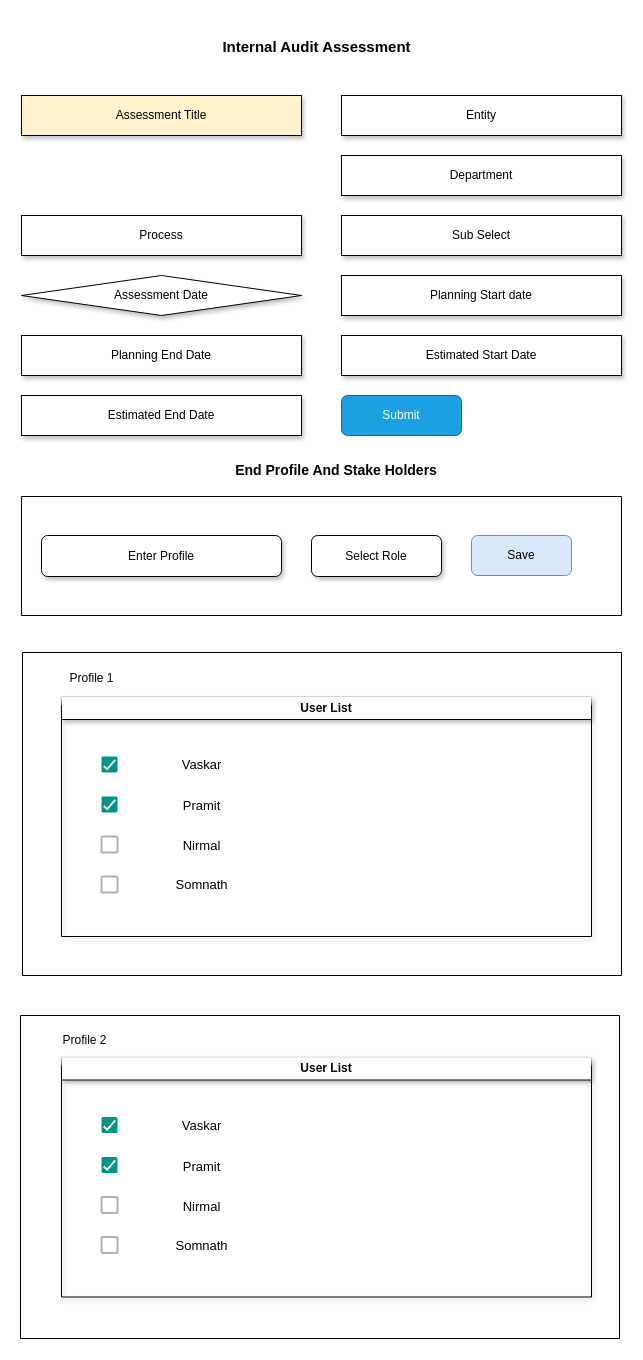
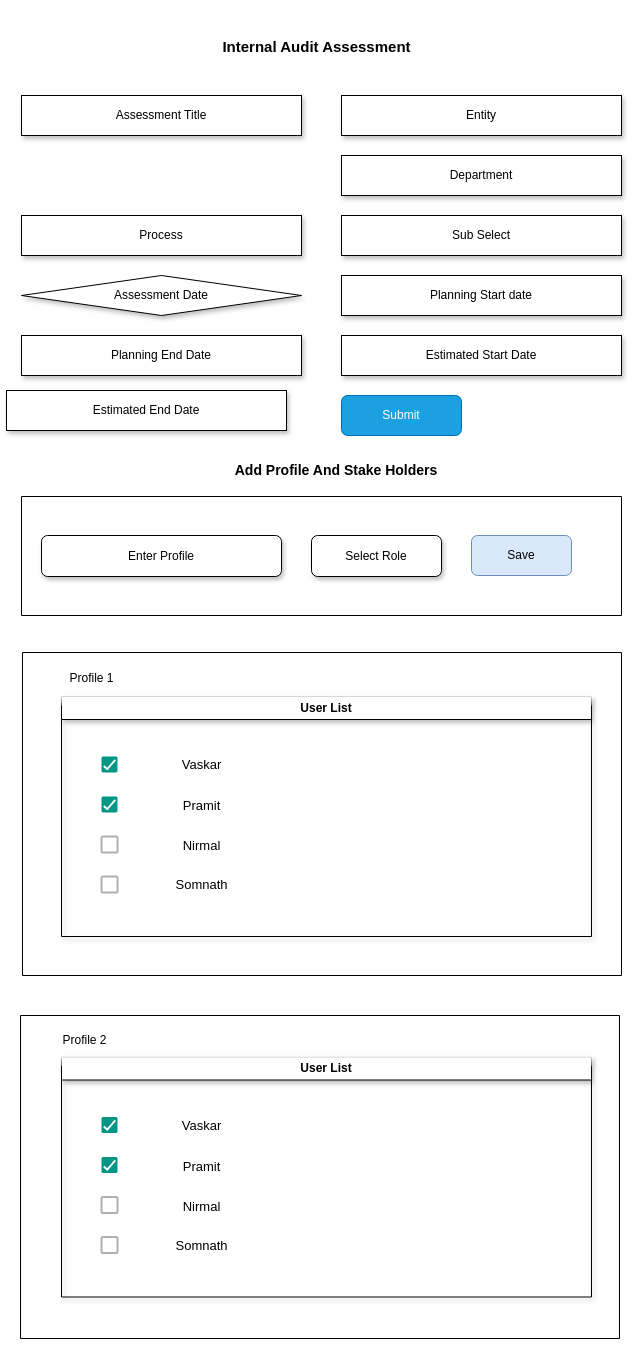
node "Assessment Title": fillcolor #fff2cc -> #ffffff
node "Estimated End Date": moved (162, 416) -> (147, 411)
node "End Profile And Stake Holders": label "End Profile And Stake Holders" -> "Add Profile And Stake Holders"
